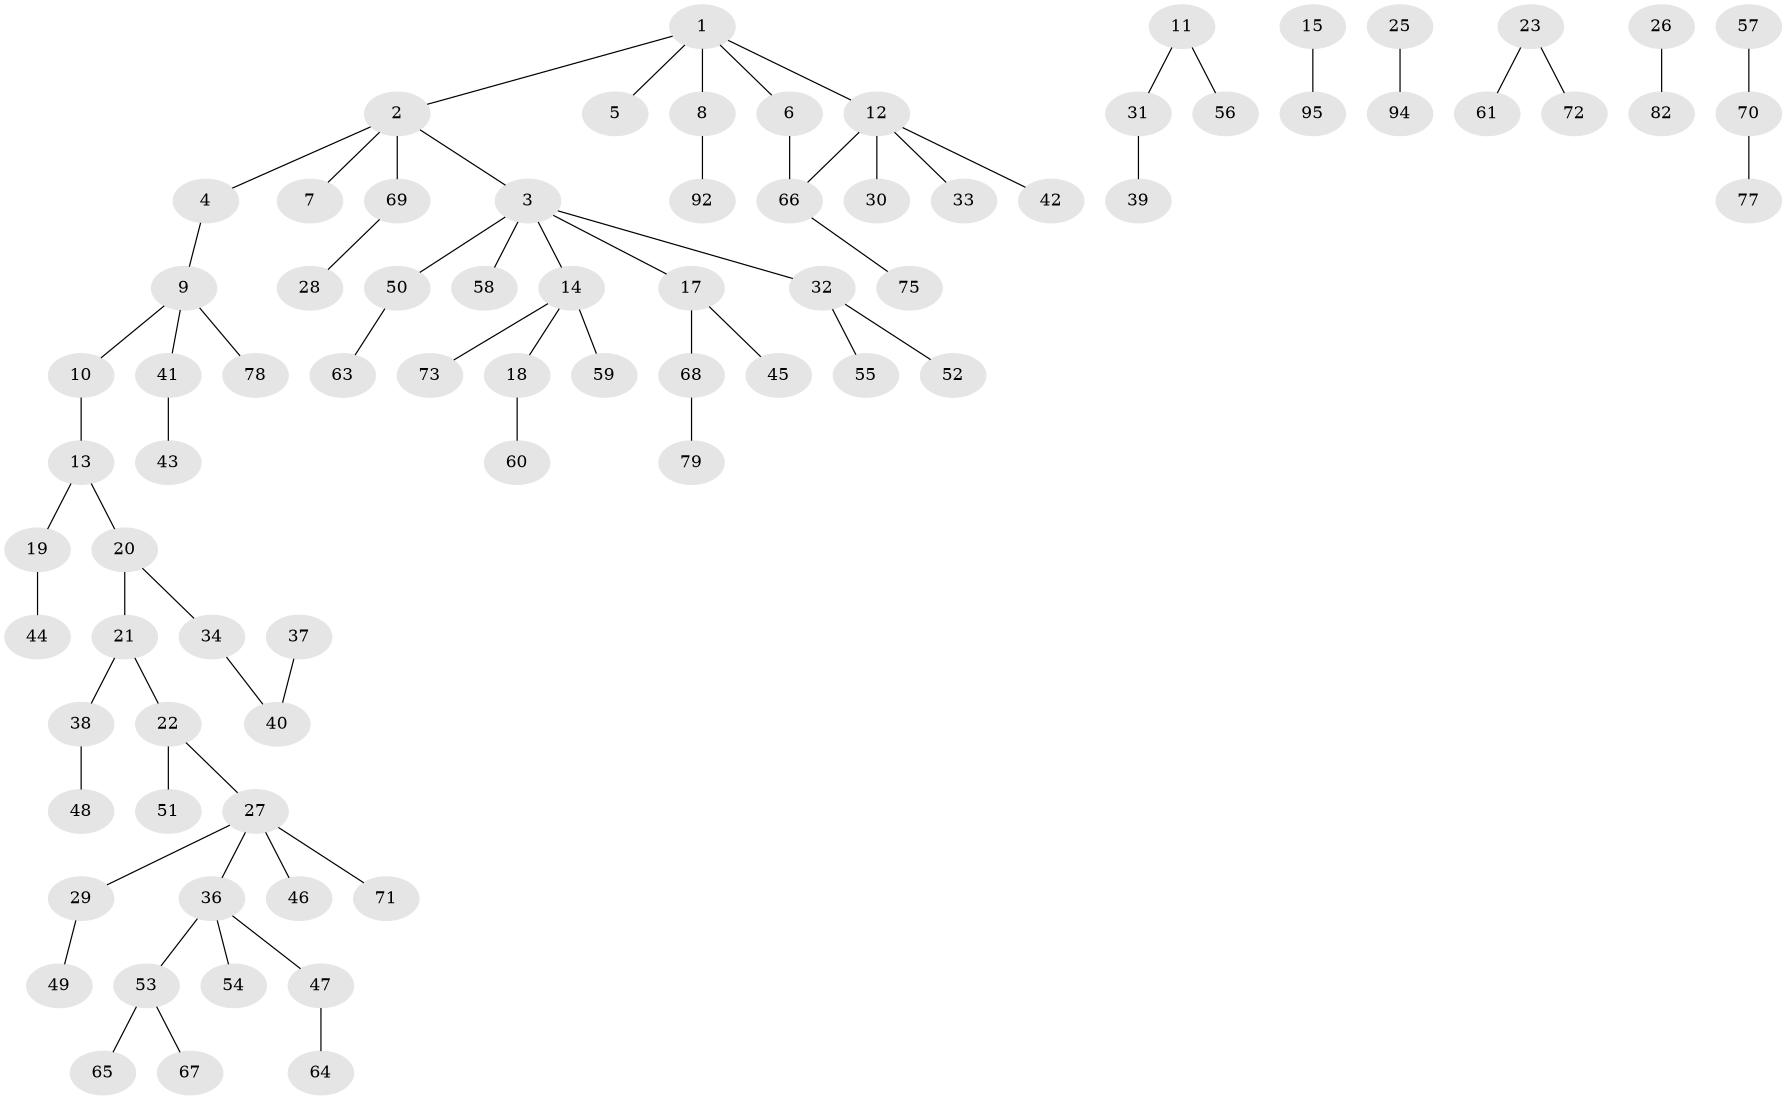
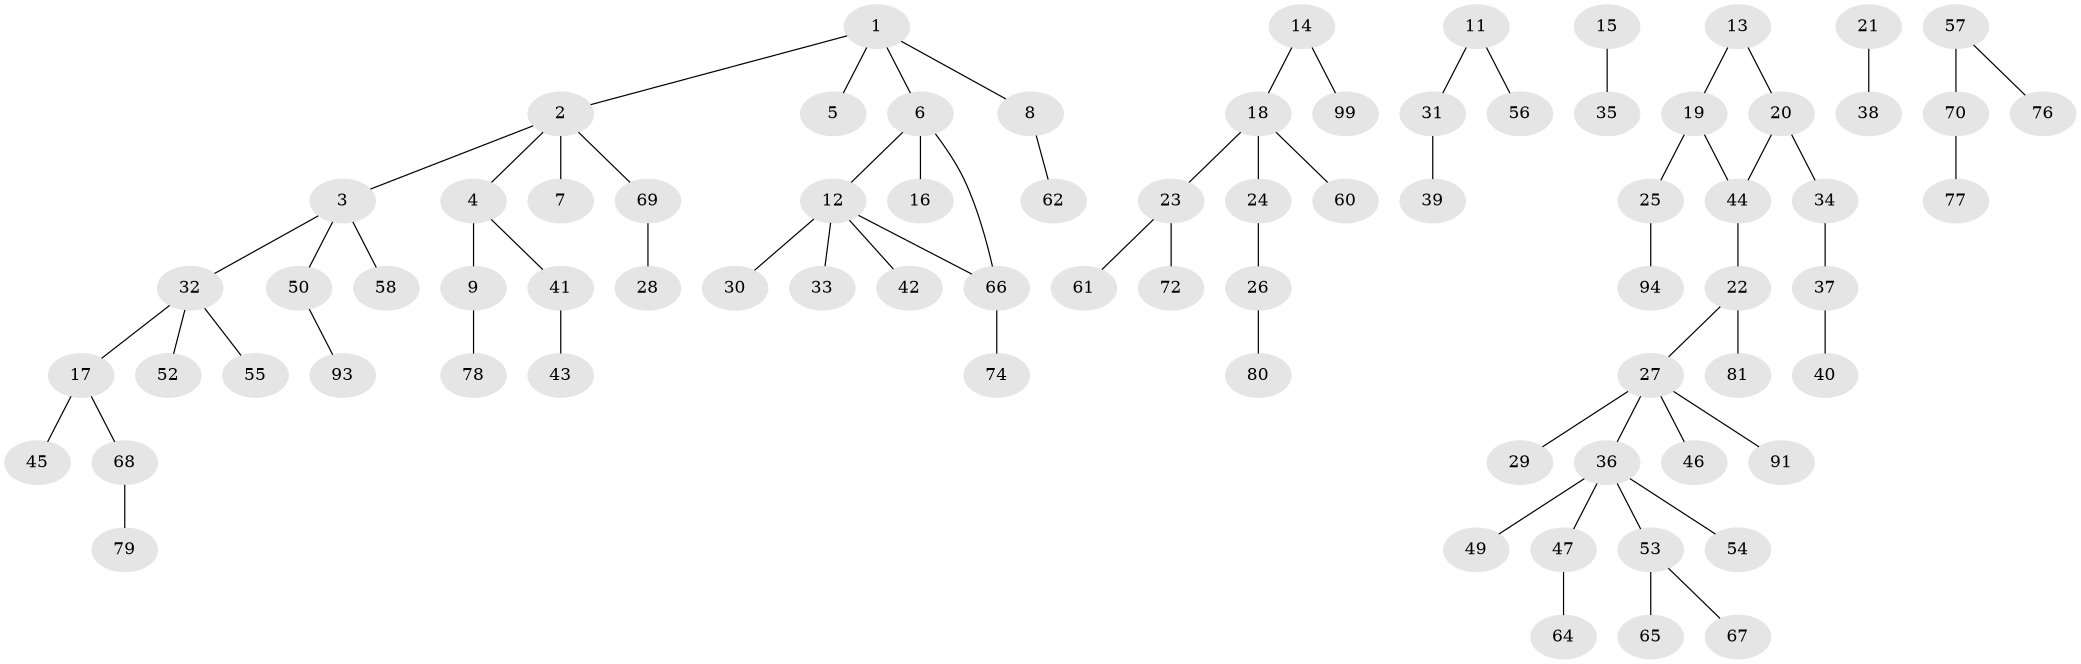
edge "1" -- "12": now "6" -- "12"
node "95": label "95" -> "35"
node "82": label "82" -> "80"
node "76": added
edge "18" -- "23": added
edge "19" -- "25": added
node "92": label "92" -> "62"
node "16": added
node "24": added
edge "3" -- "14": removed
edge "3" -- "17": now "32" -- "17"
node "75": label "75" -> "74"
edge "9" -- "41": now "4" -- "41"
node "10": removed
node "63": label "63" -> "93"
node "73": removed
node "59": label "59" -> "99"
edge "20" -- "21": now "20" -- "44"
edge "21" -- "22": now "44" -- "22"
edge "34" -- "40": now "34" -- "37"
node "48": removed
node "51": label "51" -> "81"
node "71": label "71" -> "91"
edge "29" -- "49": now "36" -- "49"
